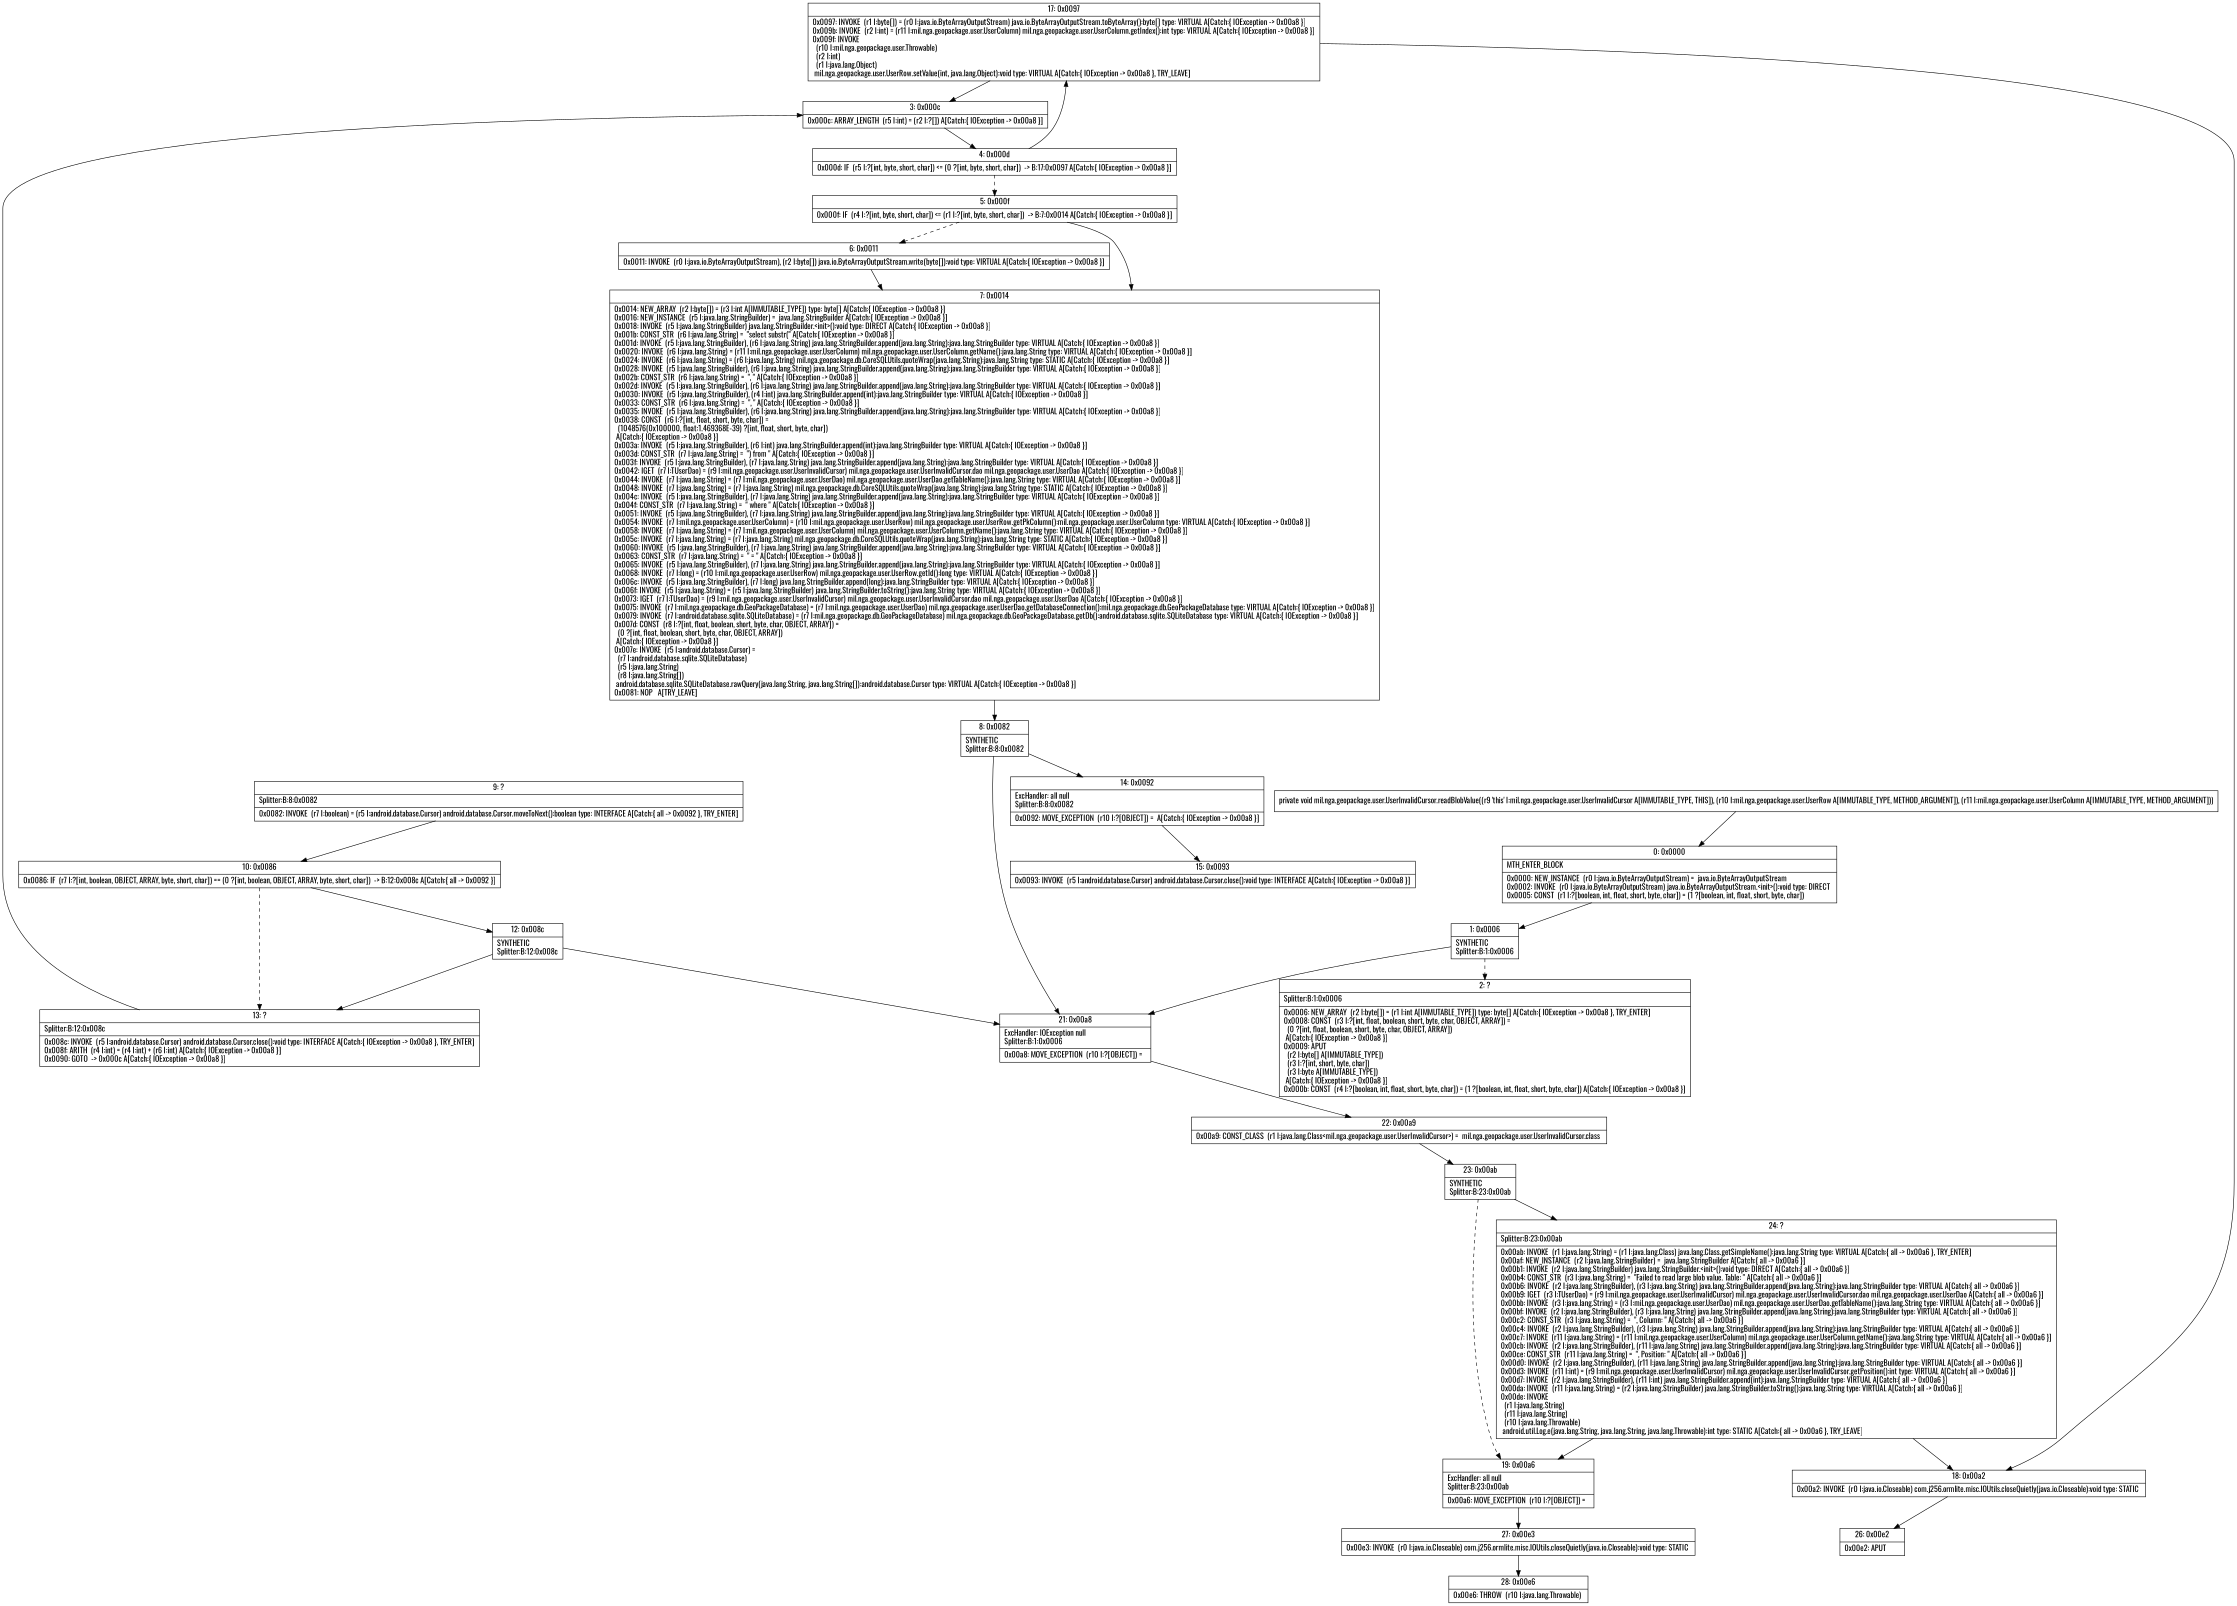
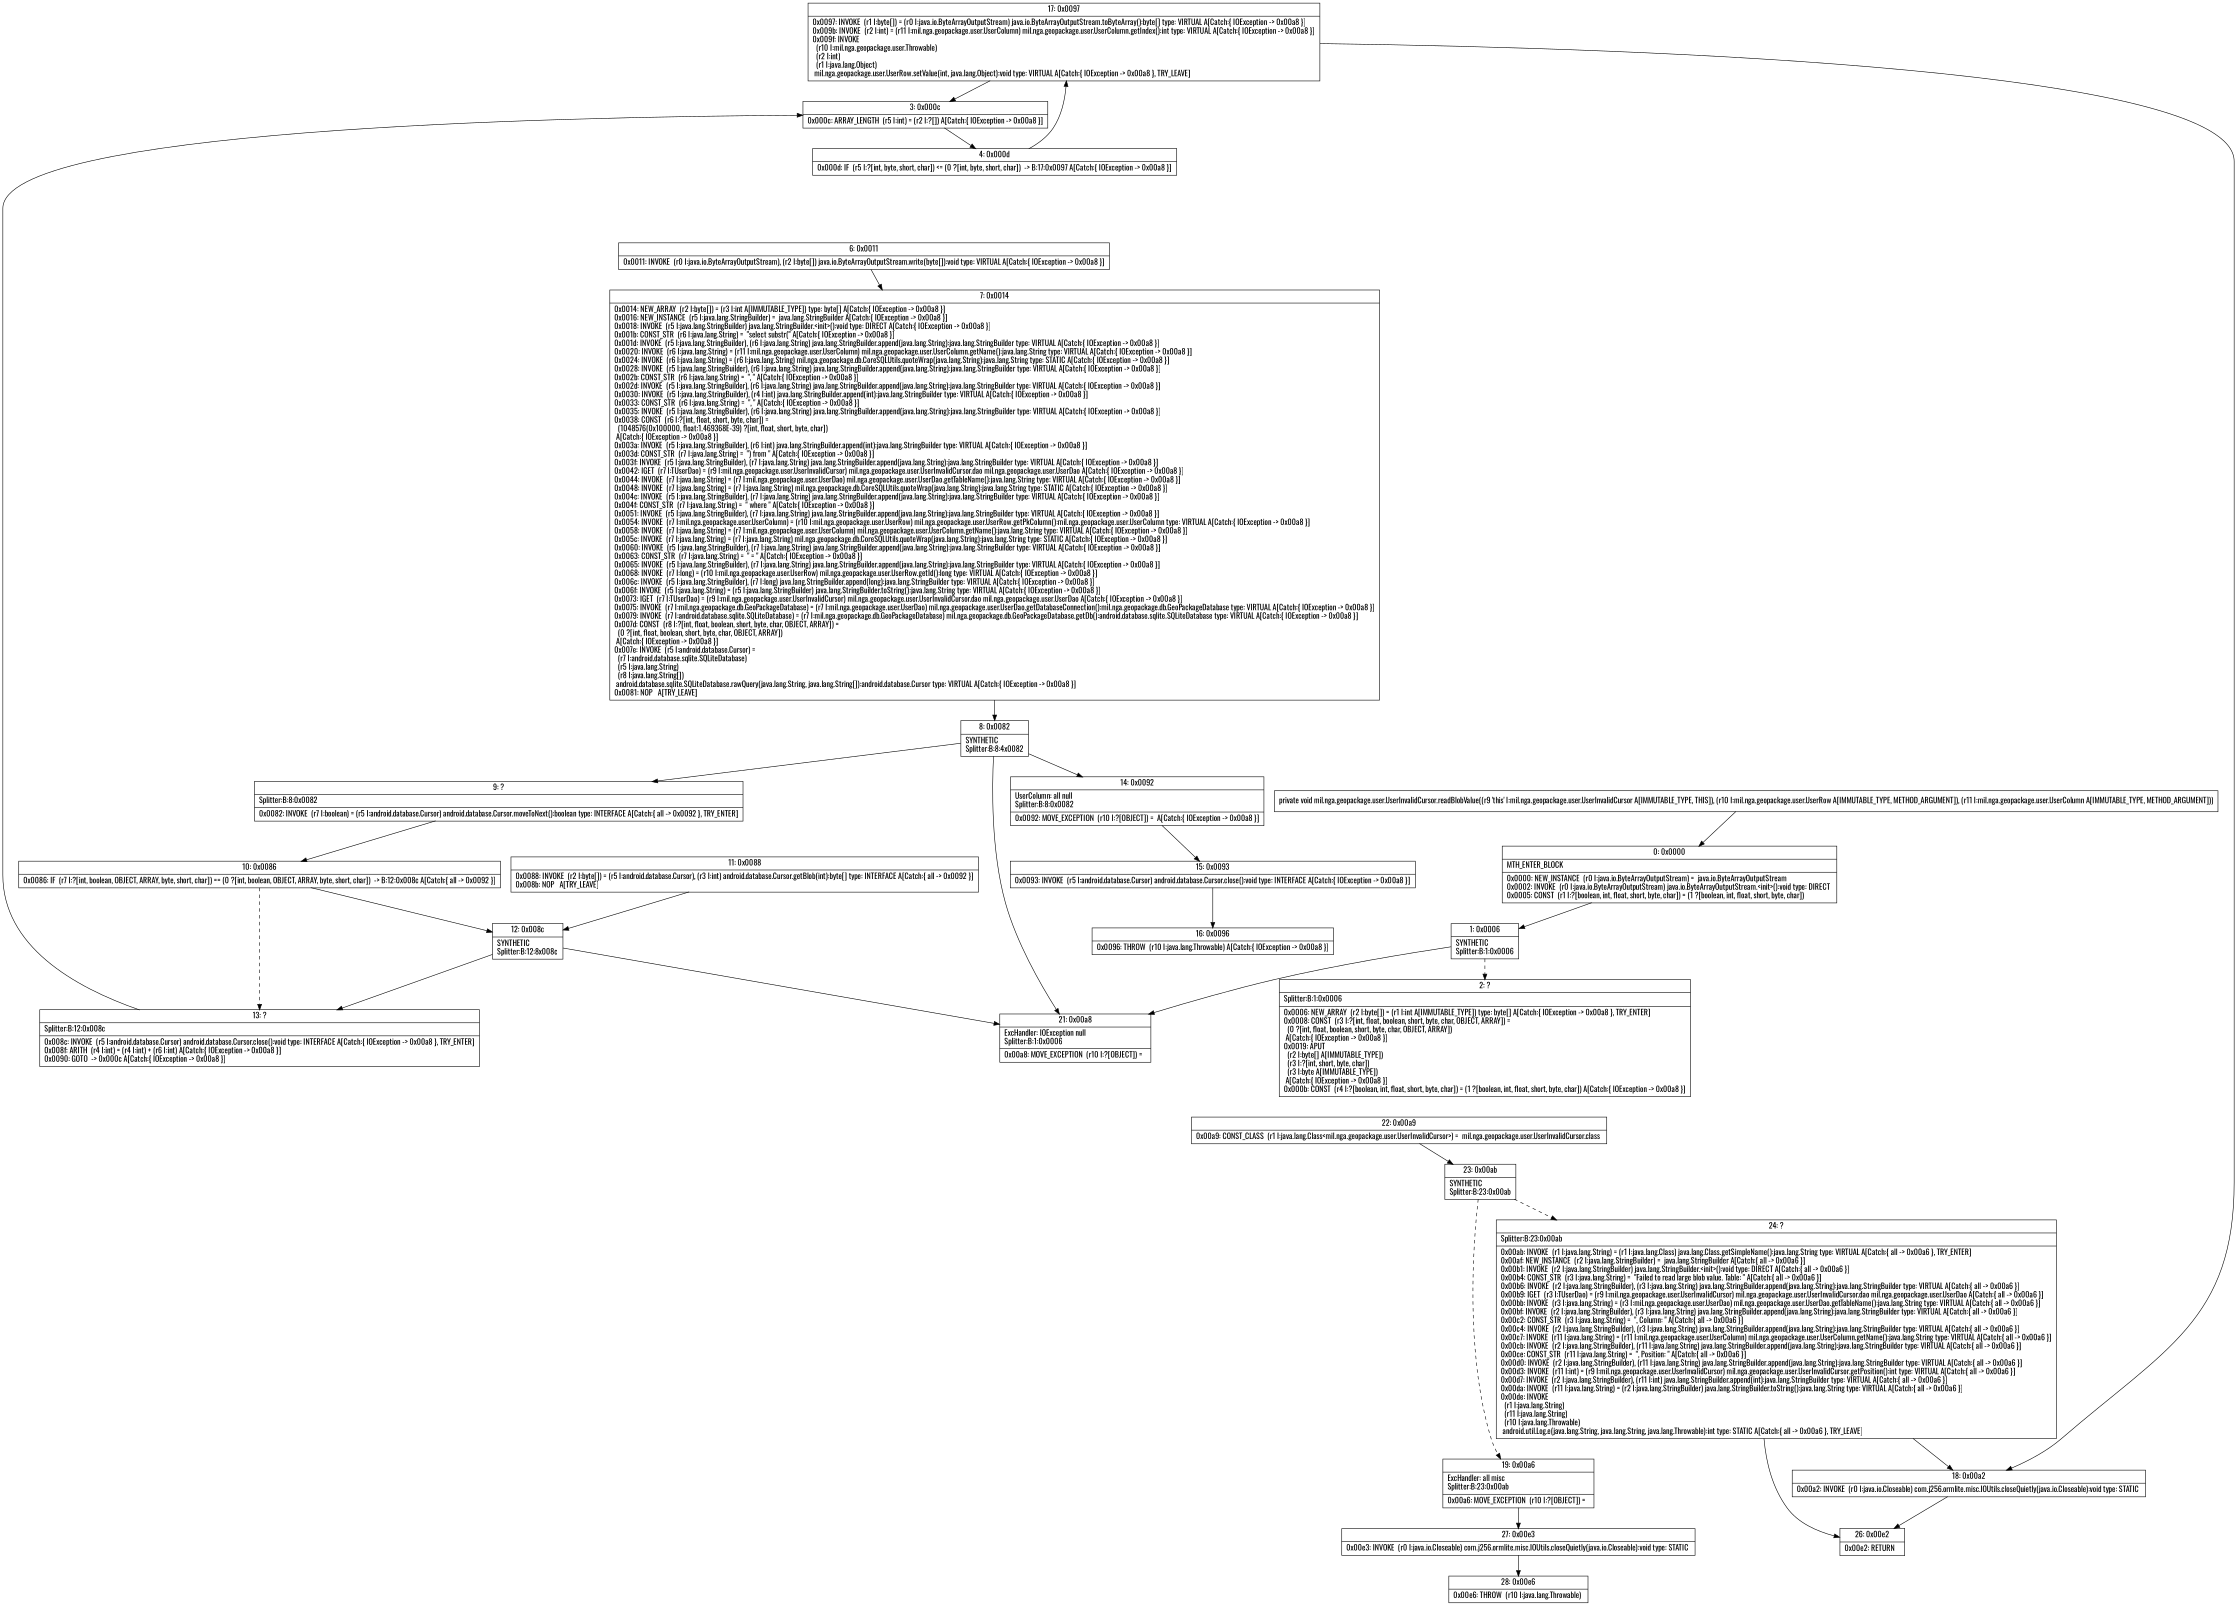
node "5: 0x000f": removed
node "8: 0x0082": text "Splitter:B:8:0x0082" -> "Splitter:B:8:4x0082"
edge "8: 0x0082" -> "9: ?": added
node "14: 0x0092": text "ExcHandler: all null" -> "UserColumn: all null"
node "11: 0x0088": added
node "16: 0x0096": added
node "12: 0x008c": text "Splitter:B:12:0x008c" -> "Splitter:B:12:8x008c"
node "2: ?": text "0x0009: APUT" -> "0x0019: APUT"
edge "21: 0x00a8" -> "22: 0x00a9": removed
edge "23: 0x00ab" -> "24: ?": style solid -> dashed
edge "24: ?" -> "19: 0x00a6": now "24: ?" -> "26: 0x00e2"
node "19: 0x00a6": text "ExcHandler: all null" -> "ExcHandler: all misc"
node "26: 0x00e2": text "0x00e2: APUT" -> "0x00e2: RETURN"
